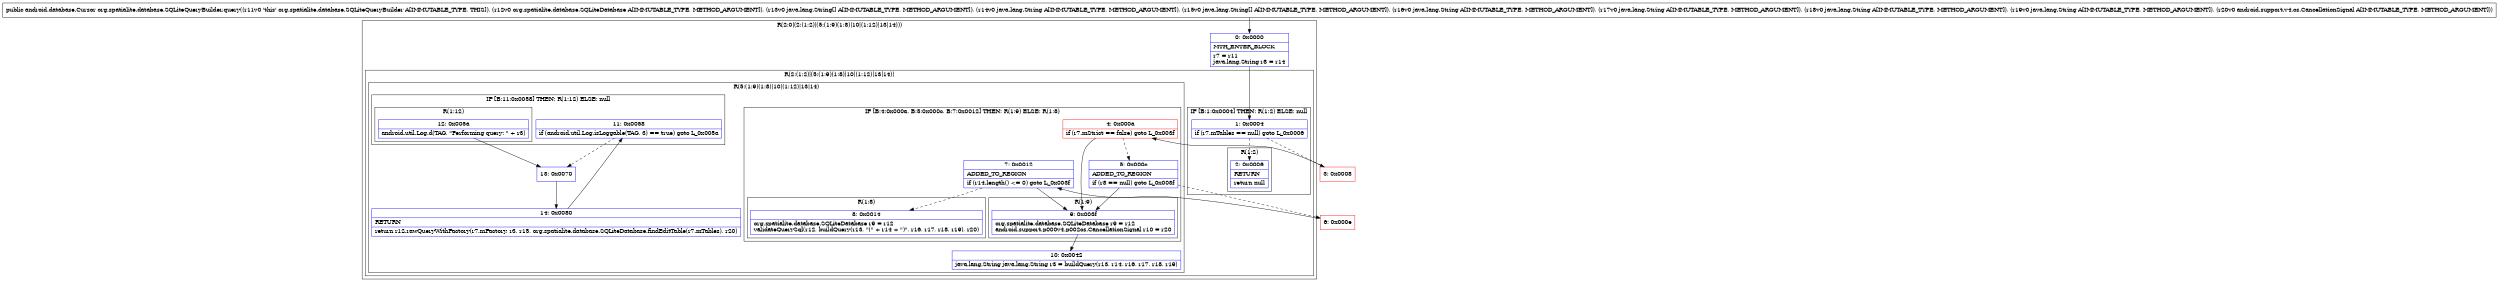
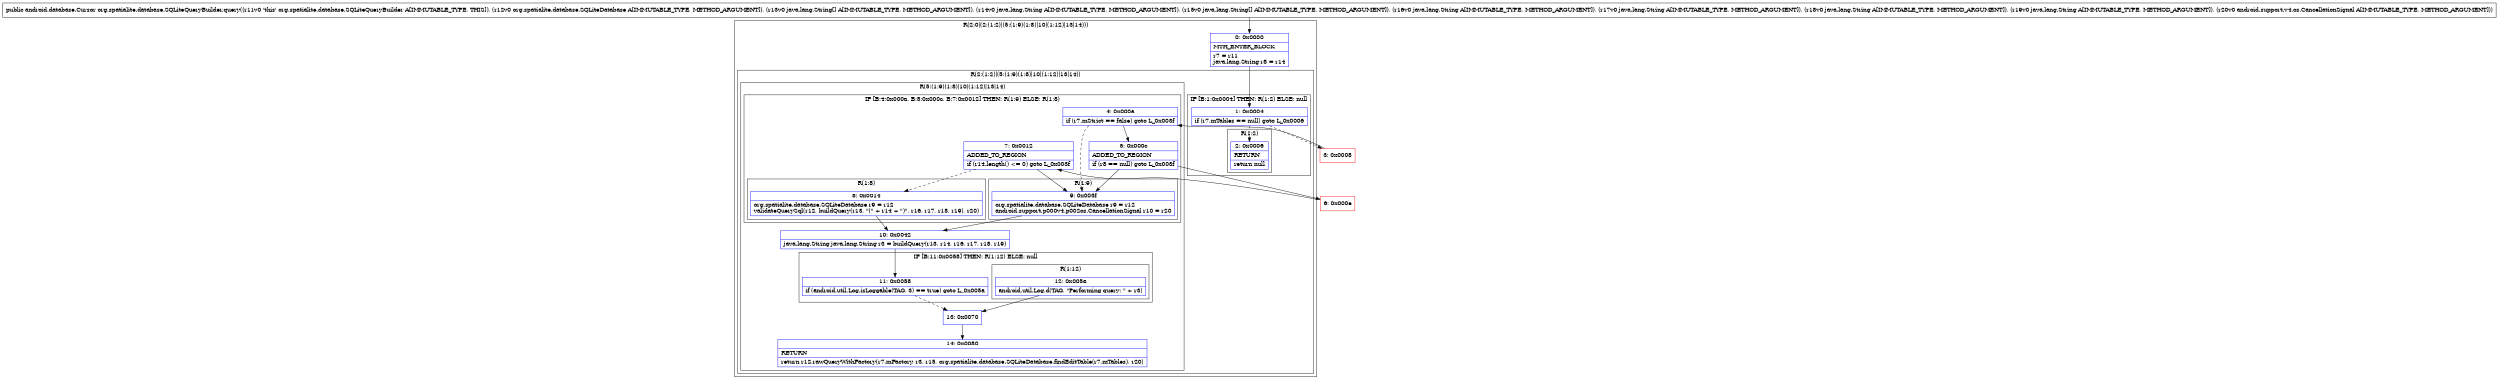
node "4: 0x000a": color red -> blue
edge "4: 0x000a" -> "5: 0x000c": style dashed -> solid
edge "4: 0x000a" -> "9: 0x003f": style solid -> dashed
edge "14: 0x0080" -> "11: 0x0058": now "10: 0x0042" -> "11: 0x0058"
edge "5: 0x000c" -> "6: 0x000e": style dashed -> solid
edge "8: 0x0014" -> "10: 0x0042": added
